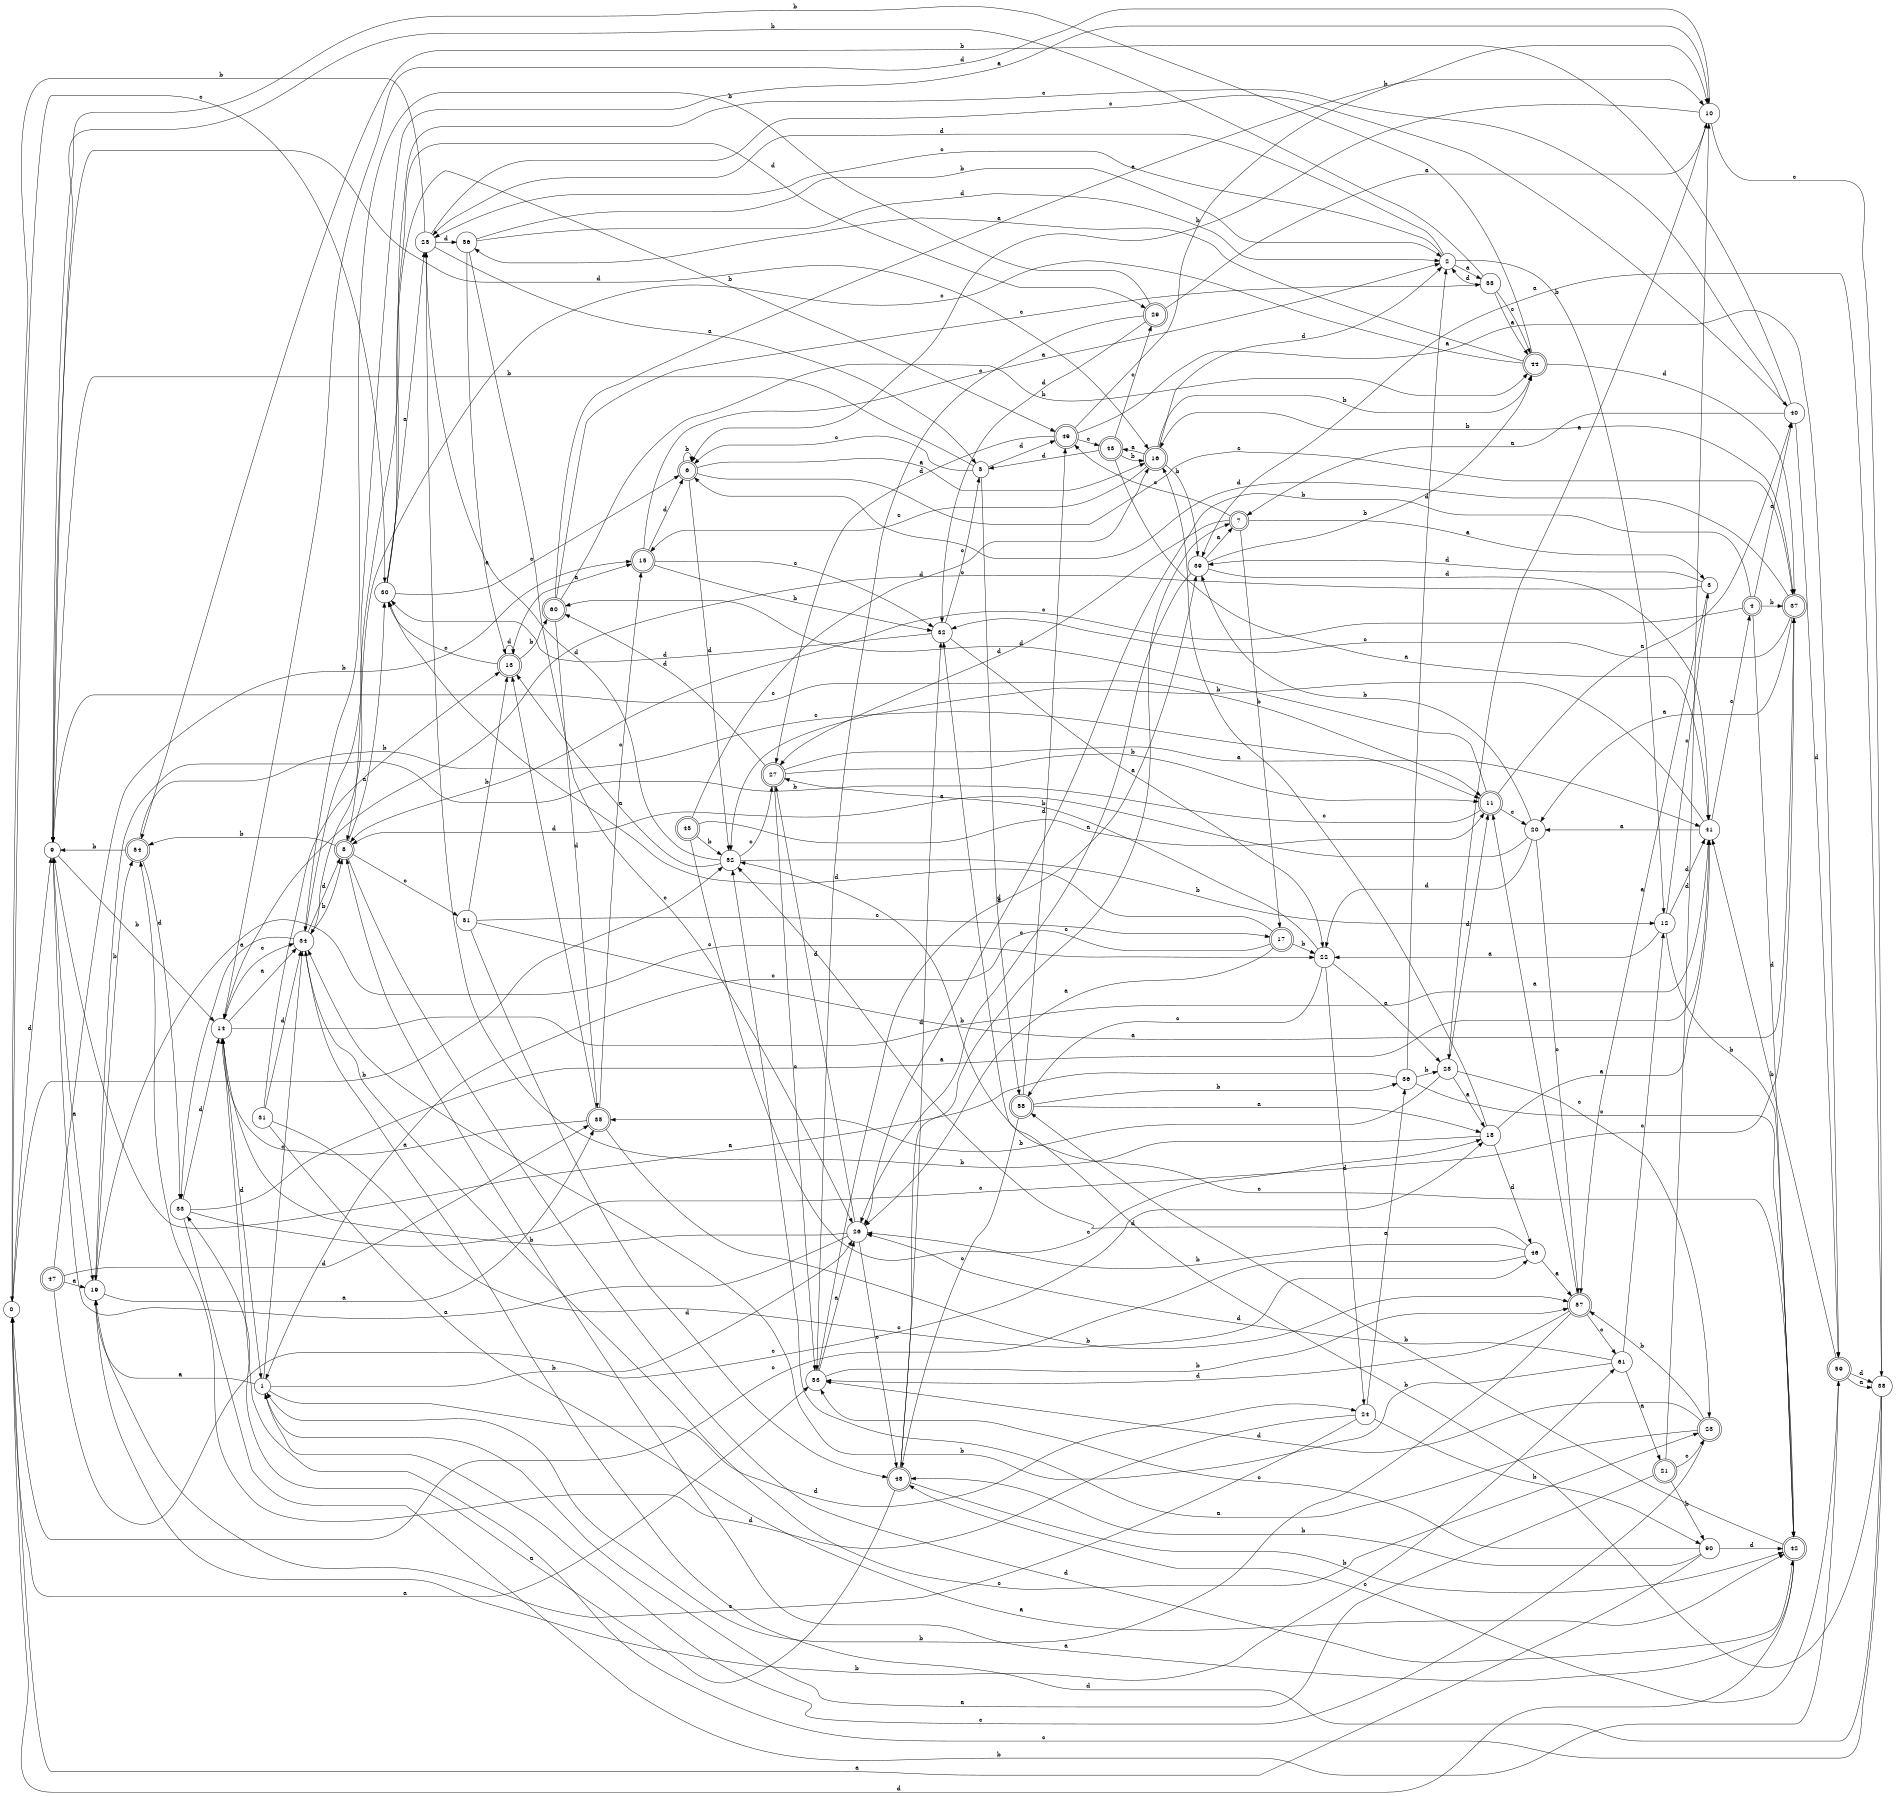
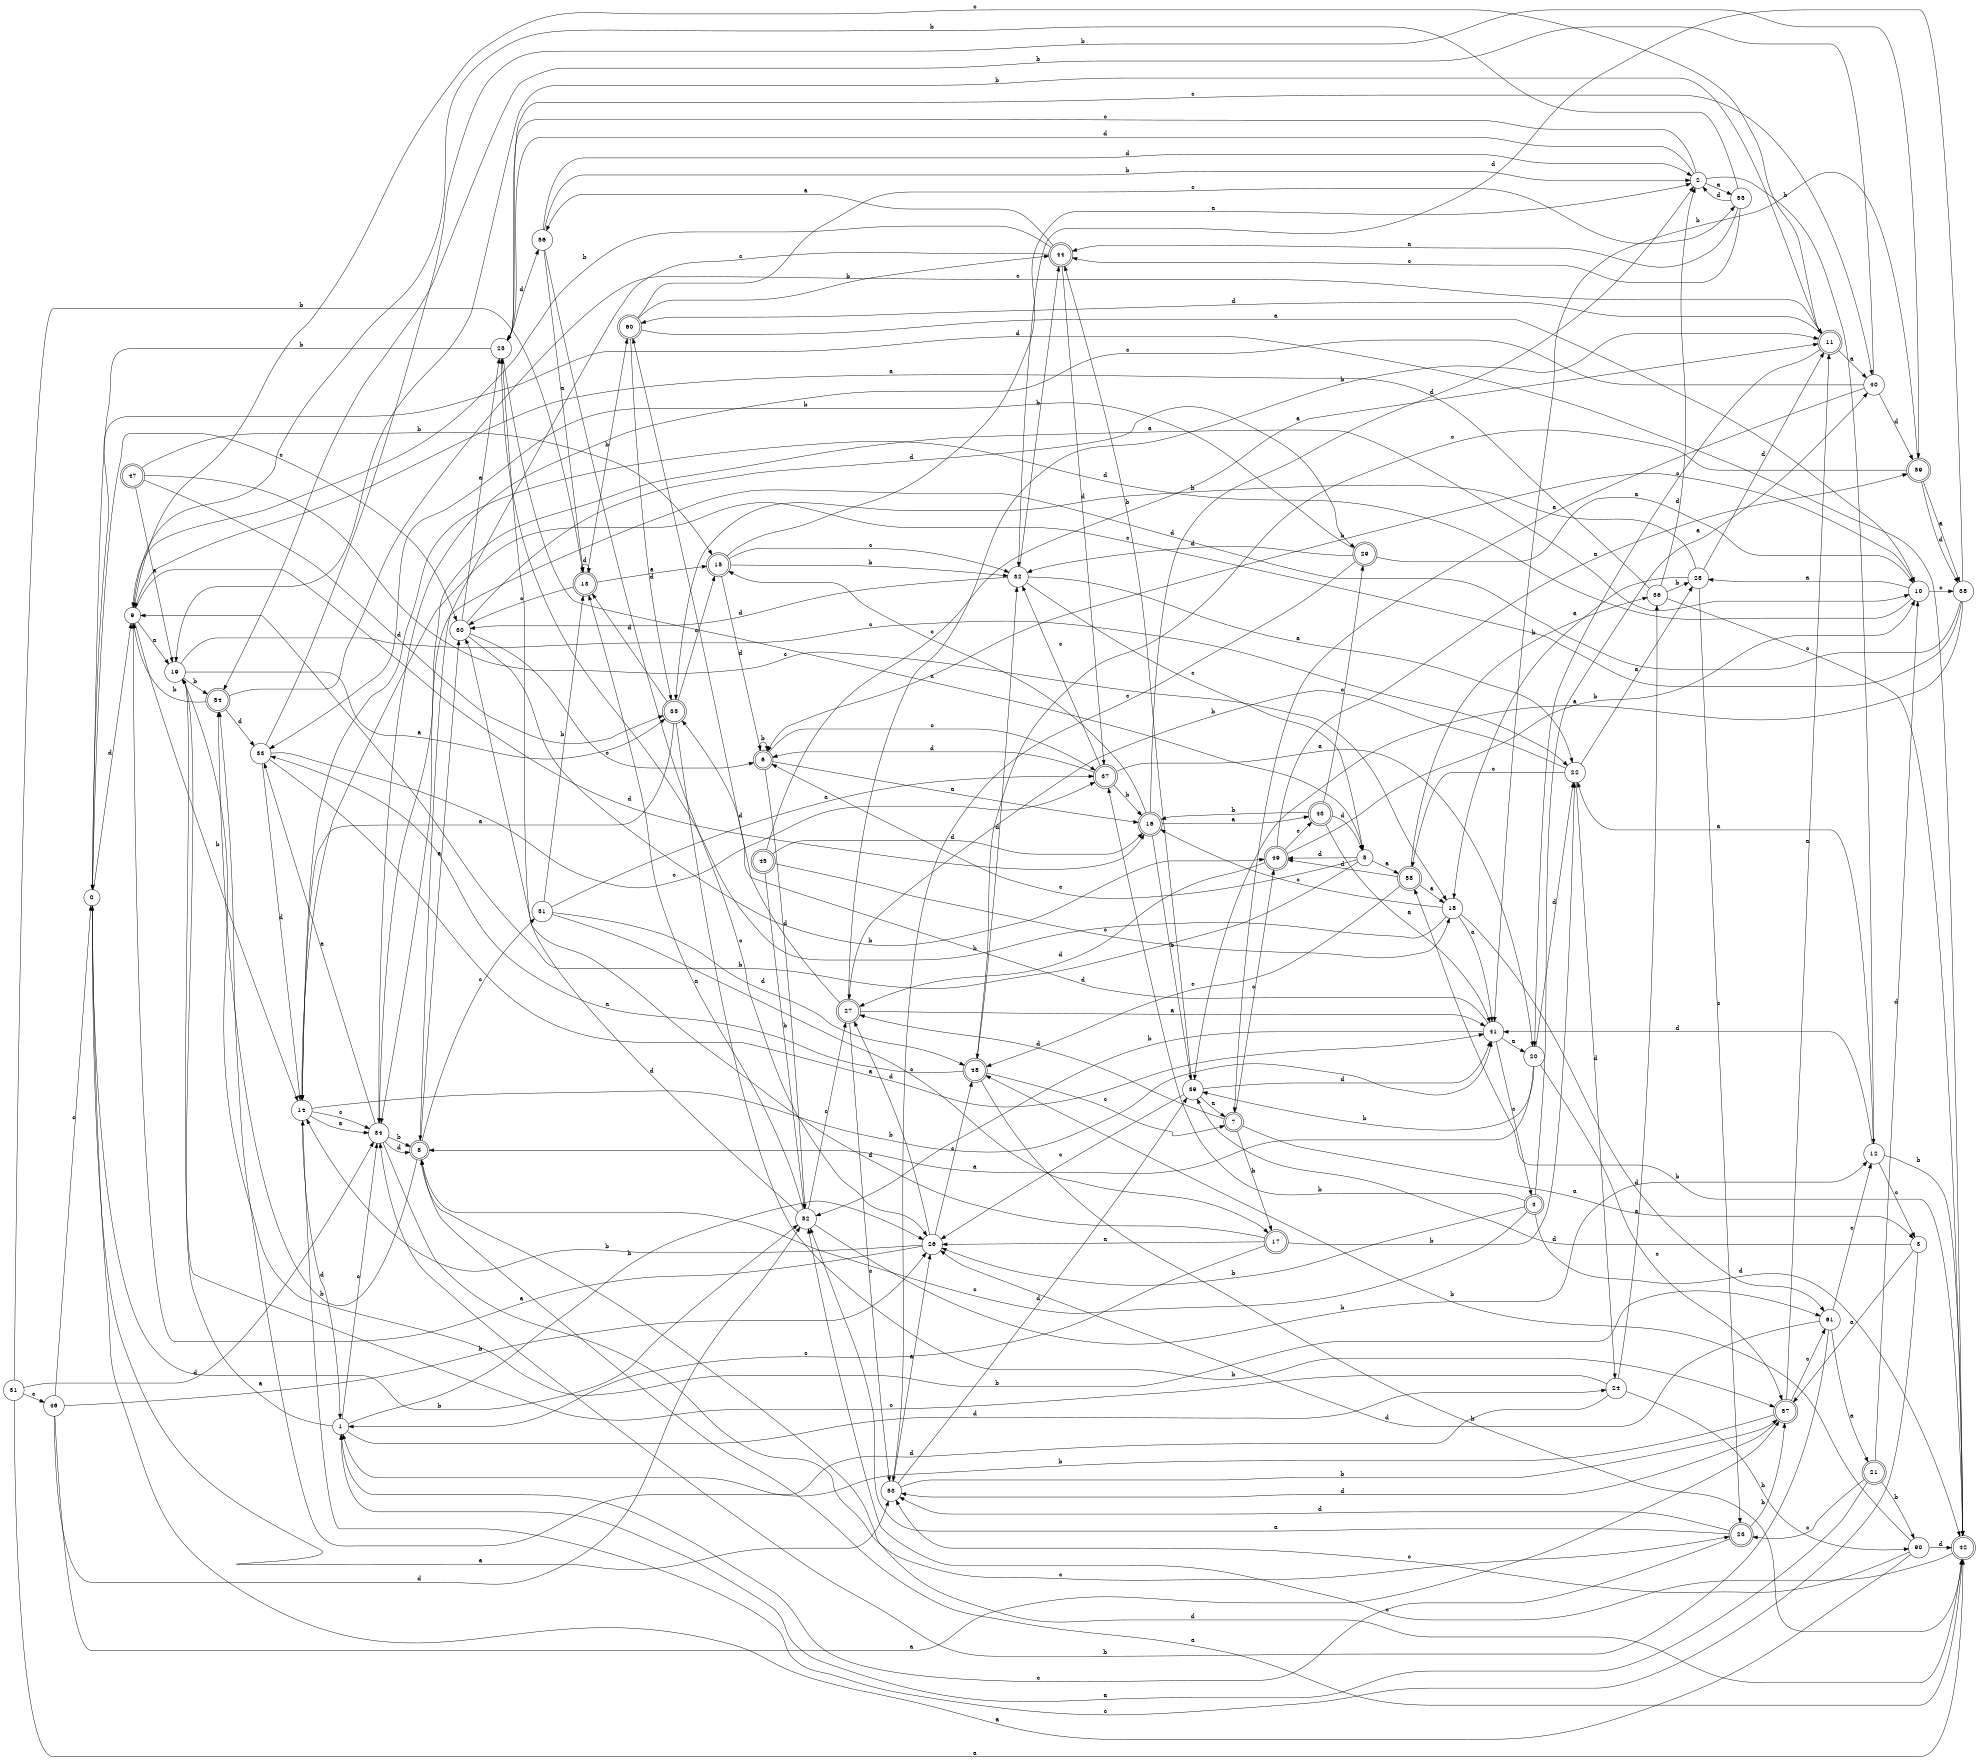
edge "29" -> "34": now "29" -> "33"
edge "16" -> "44": now "32" -> "44"
edge "41" -> "35": added, label "d"
edge "18" -> "46": now "18" -> "61"
edge "38" -> "32": label "b" -> "d"
